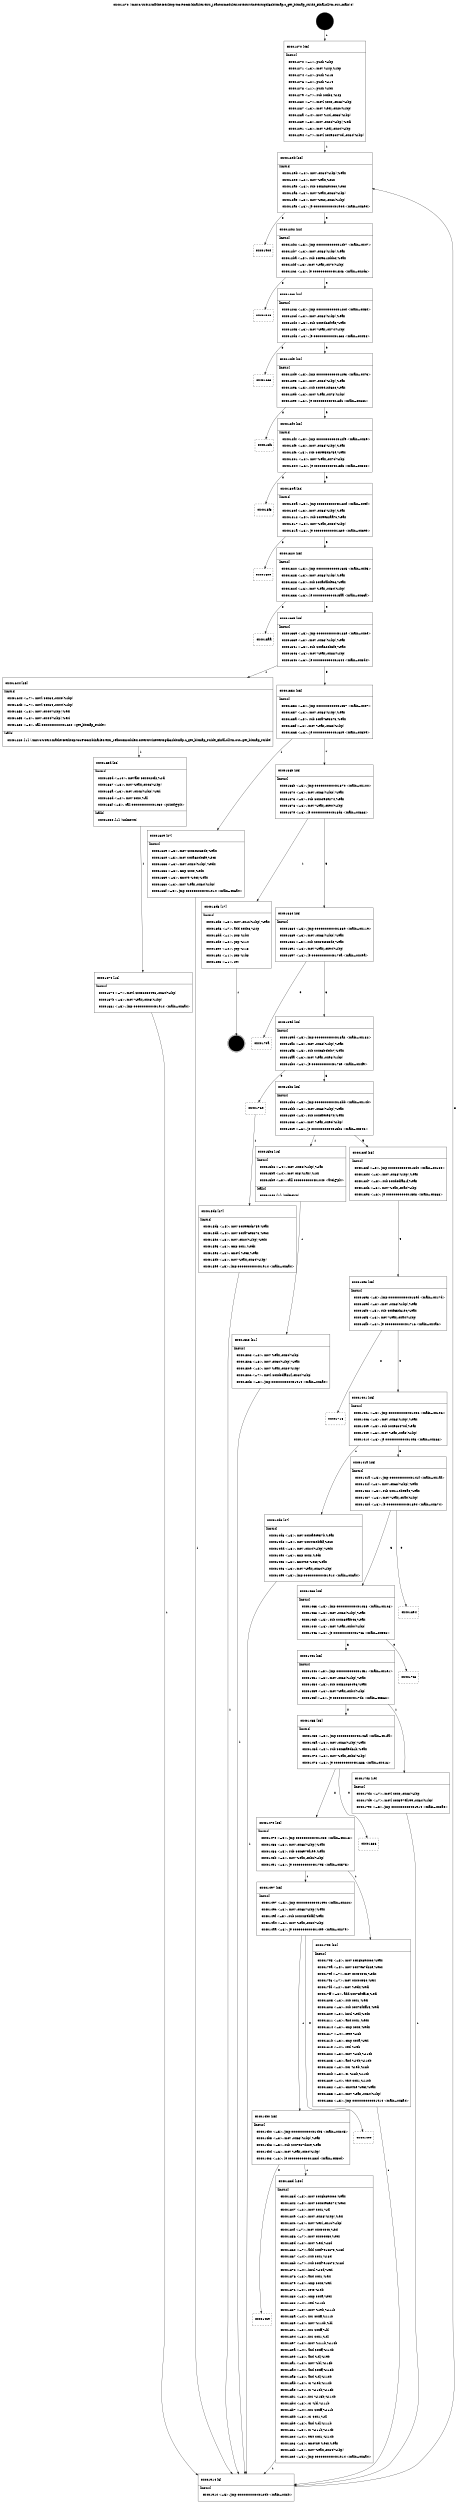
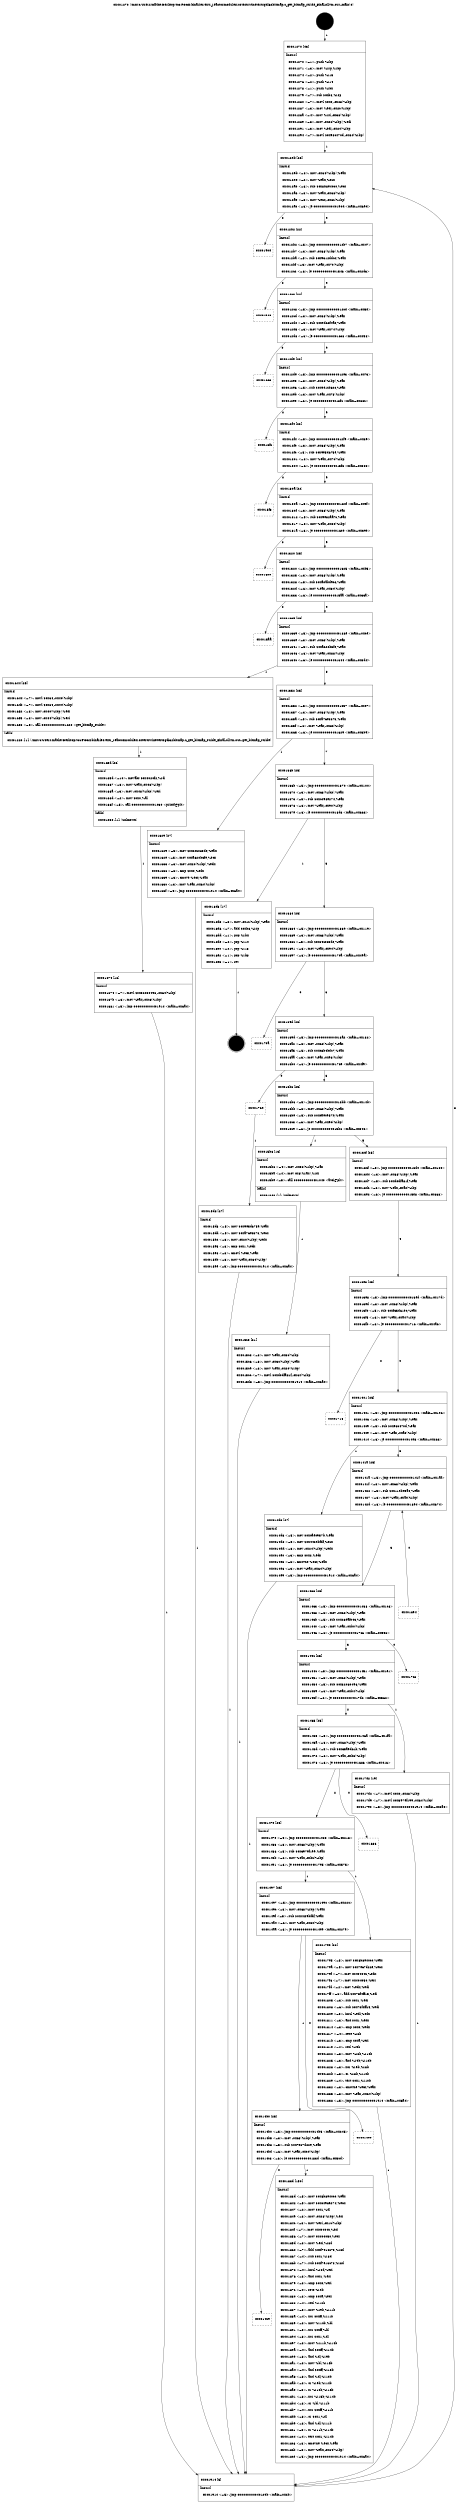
edge "0x40141a [25]" -> "0x4018e4": reversed
edge "0x40183d [150]" -> "0x401914 [5]": removed, label "1"
